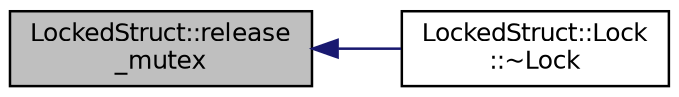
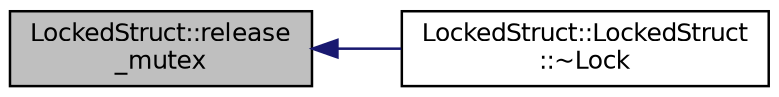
node "LockedStruct::Lock ::~Lock": label "LockedStruct::Lock ::~Lock" -> "LockedStruct::LockedStruct ::~Lock"
